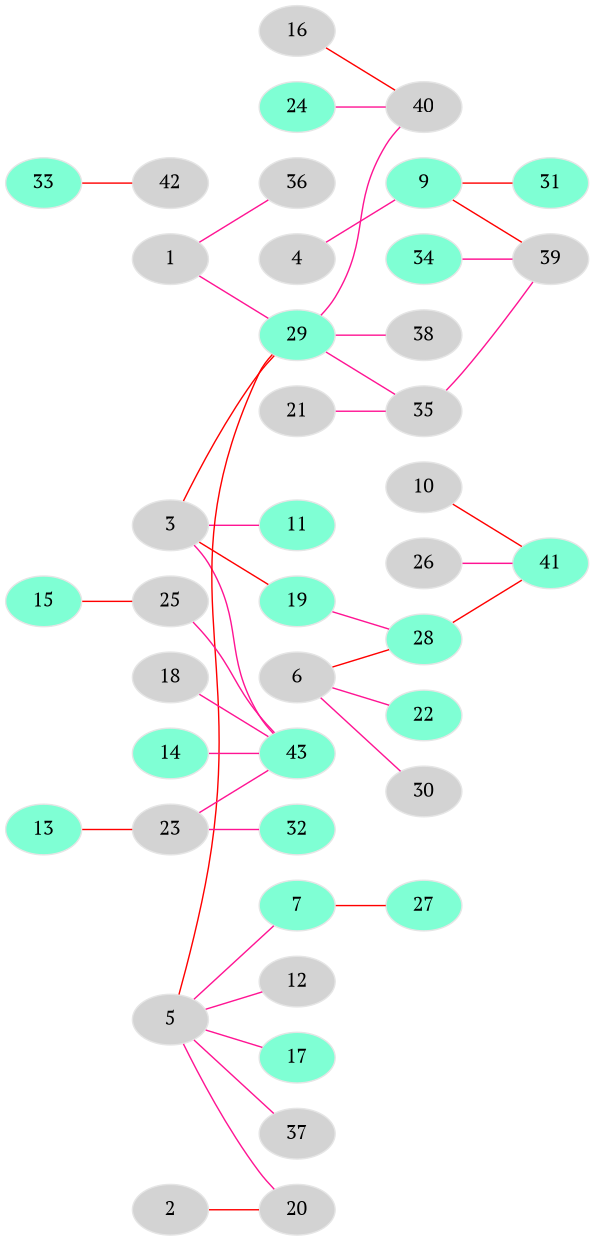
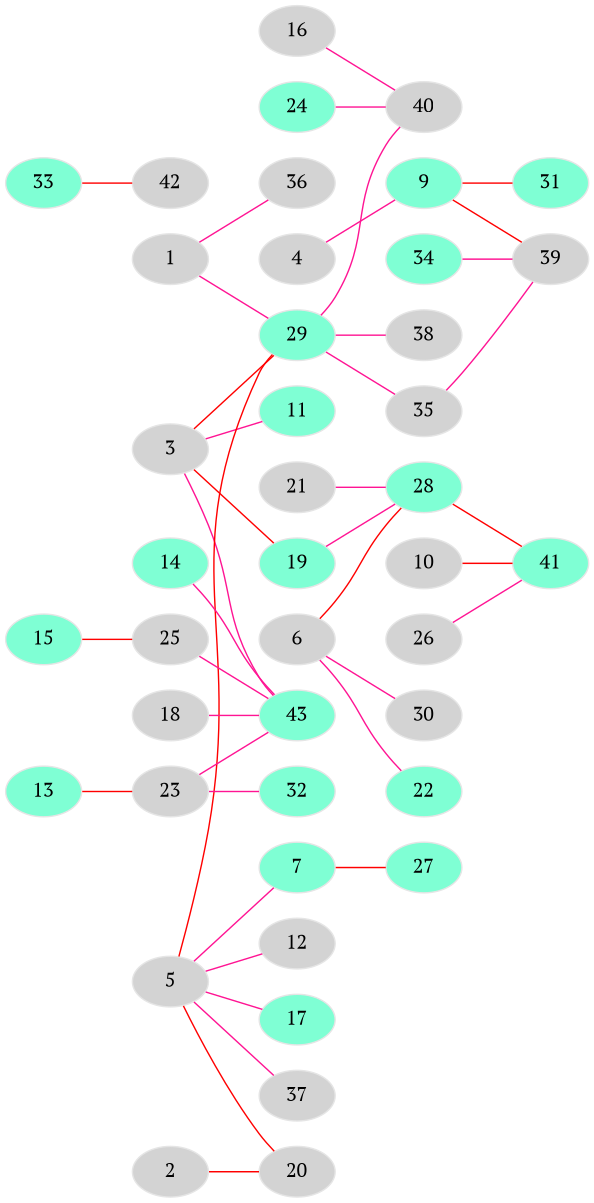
edge "16" -- "40": color red -> deeppink
edge "21" -- "35": now "21" -- "28"
edge "5" -- "20": color deeppink -> red
